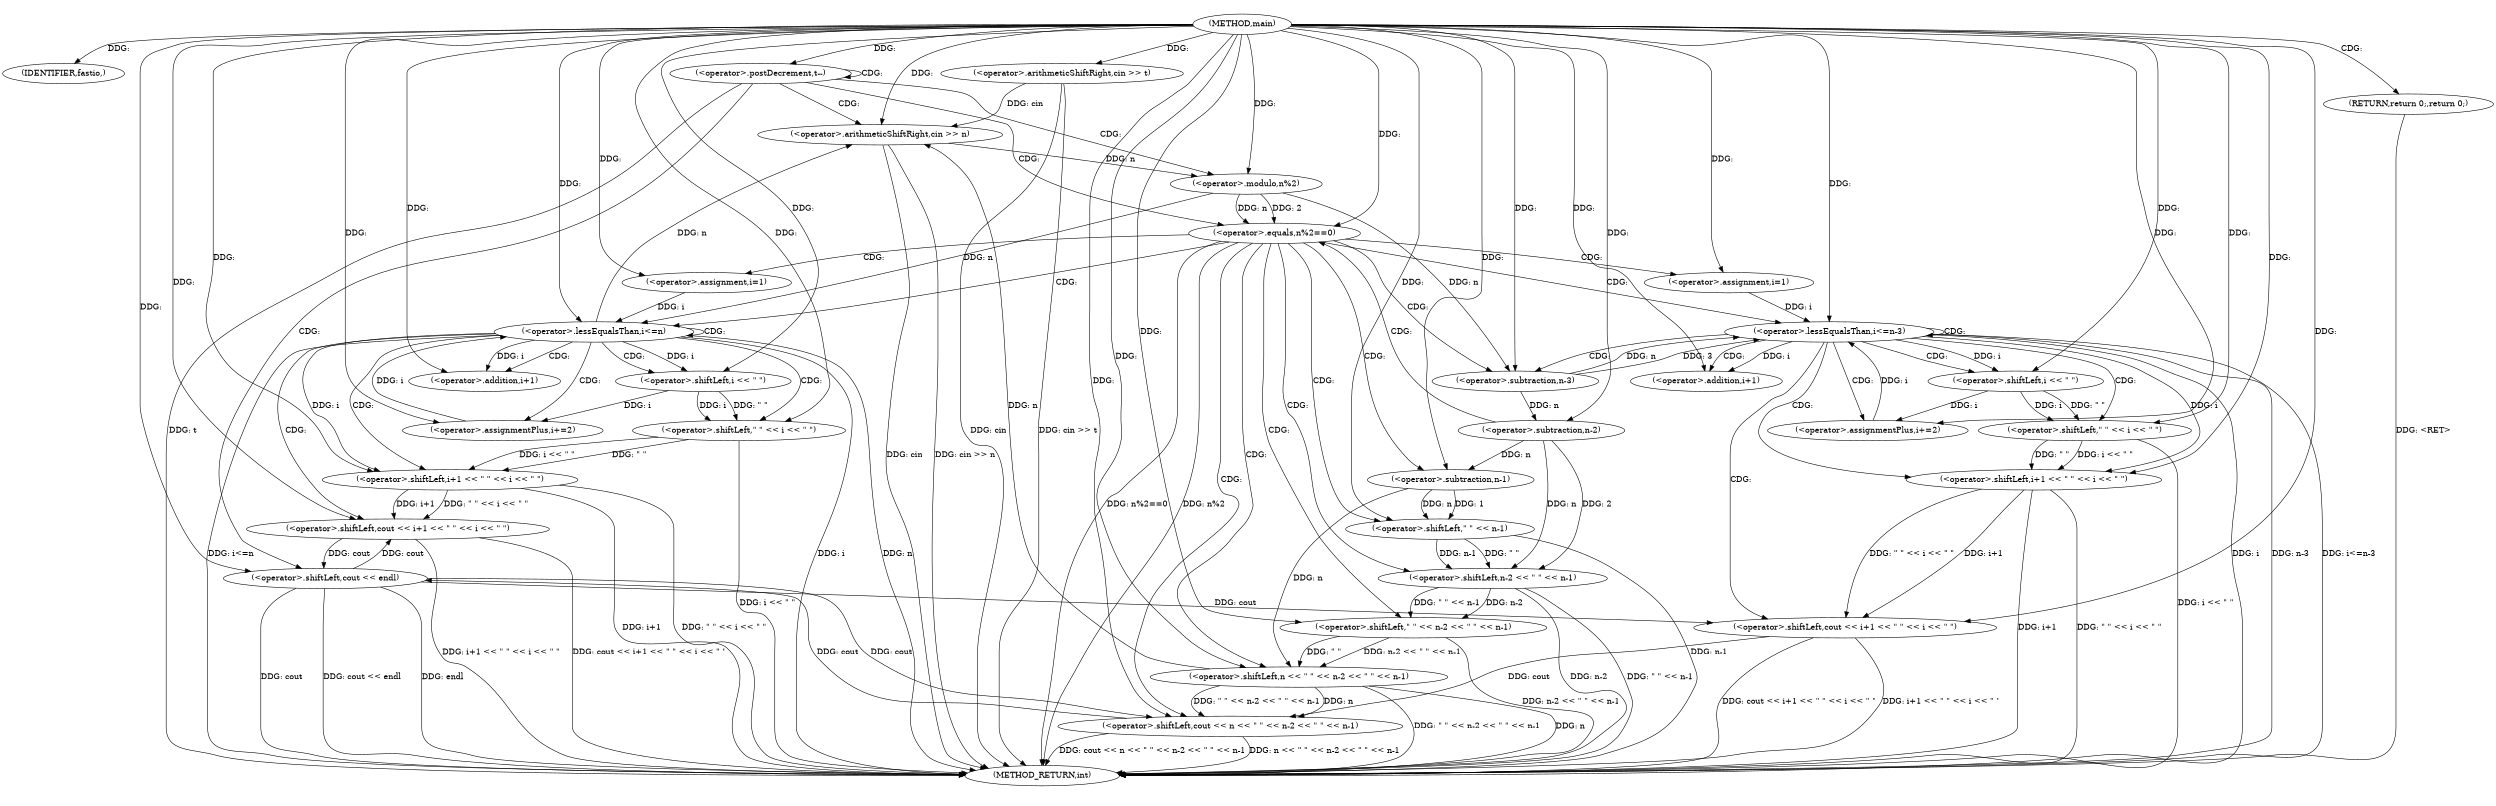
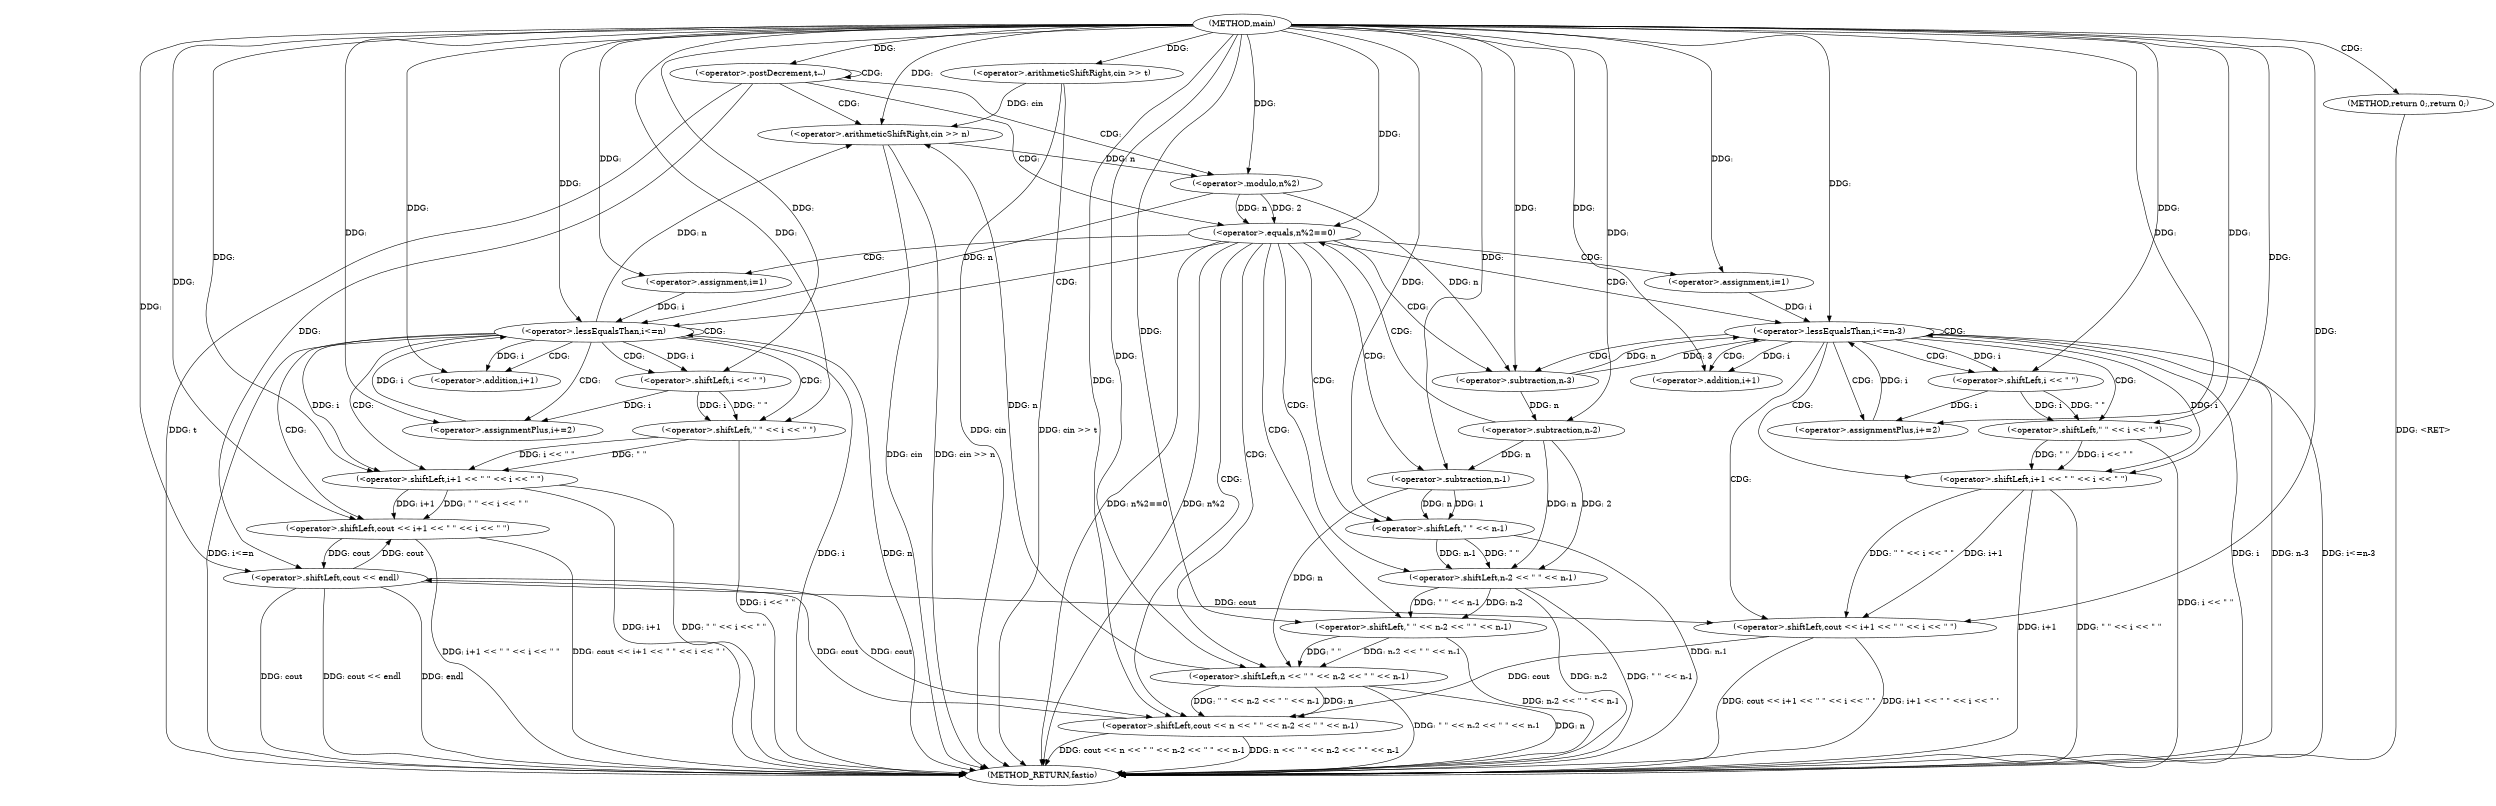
node "(IDENTIFIER,fastio,)": removed
node "(RETURN,return 0;,return 0;)": label "(RETURN,return 0;,return 0;)" -> "(METHOD,return 0;,return 0;)"
edge "(<operator>.postDecrement,t--)" -> "(<operator>.shiftLeft,cout << endl)": label "CDG: " -> "DDG: "
node "(METHOD_RETURN,int)": label "(METHOD_RETURN,int)" -> "(METHOD_RETURN,fastio)"
